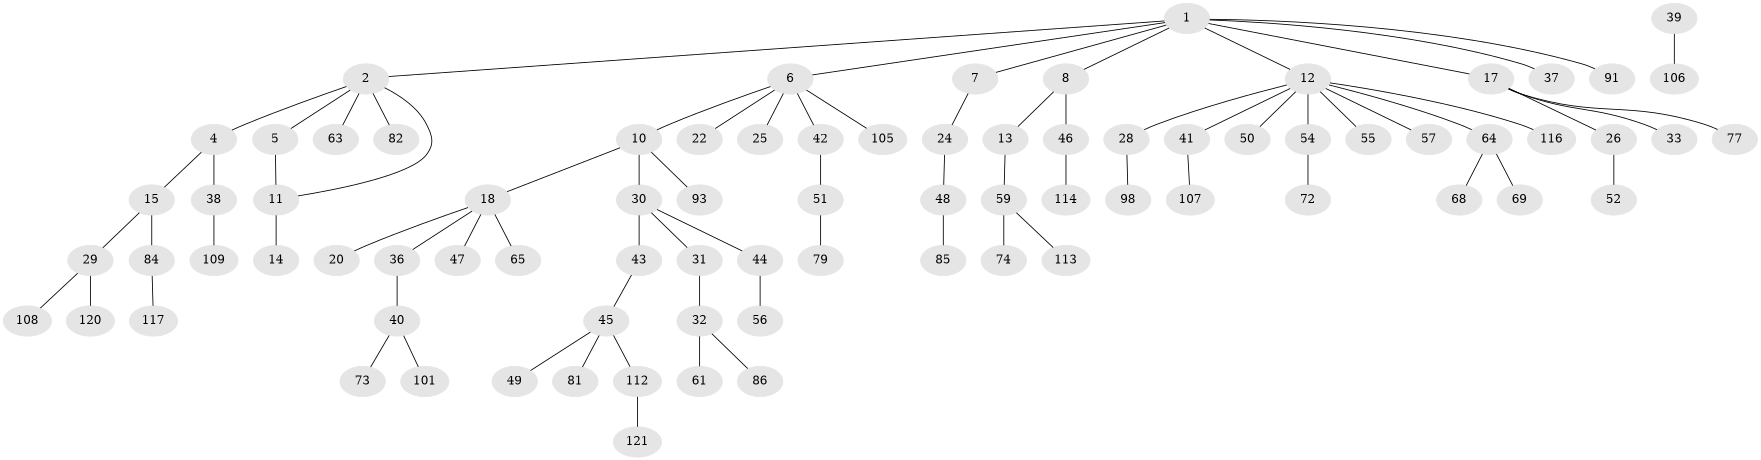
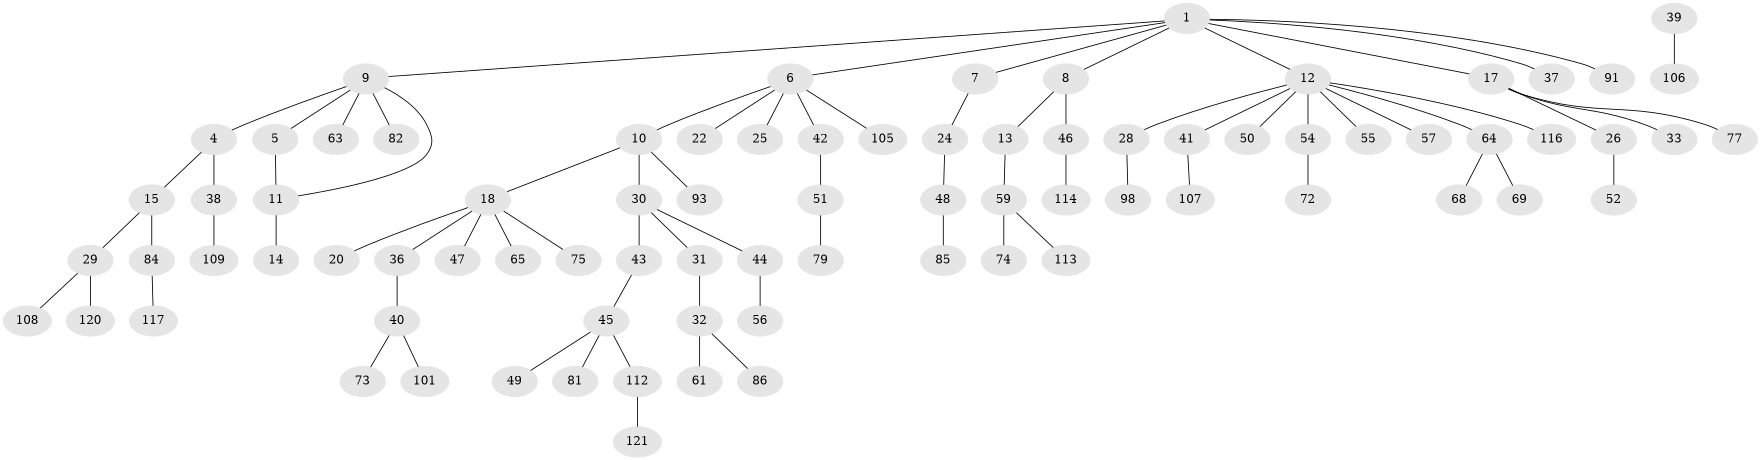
node "2": label "2" -> "9"
node "75": added
